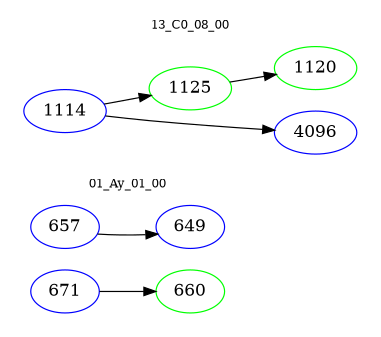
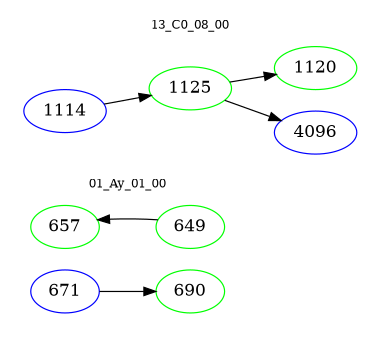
edge "1114" -> "4096": now "1125" -> "4096"
node "657": color blue -> green
node "649": color blue -> green
edge "657" -> "649": reversed
node "660": label "660" -> "690"
